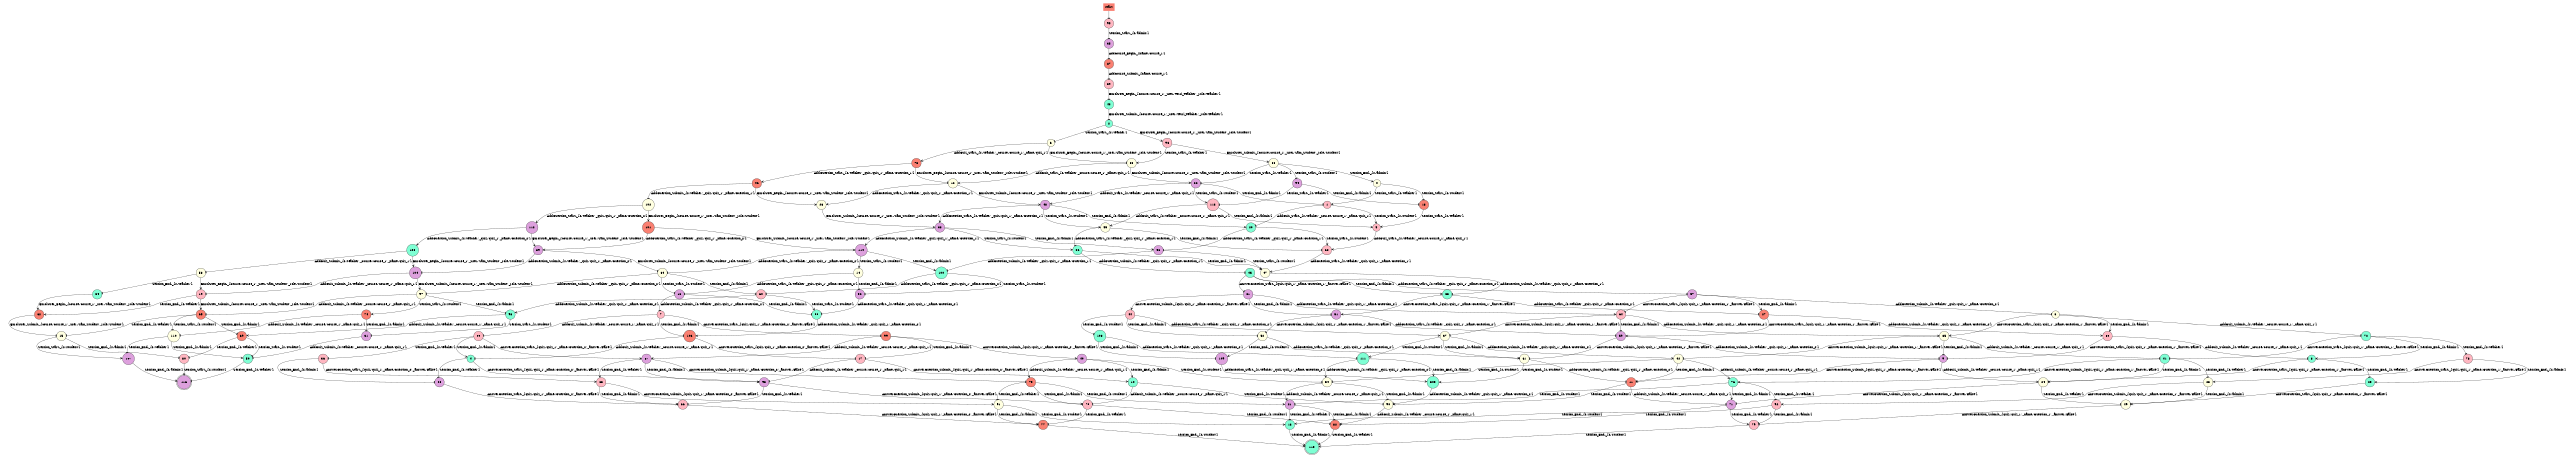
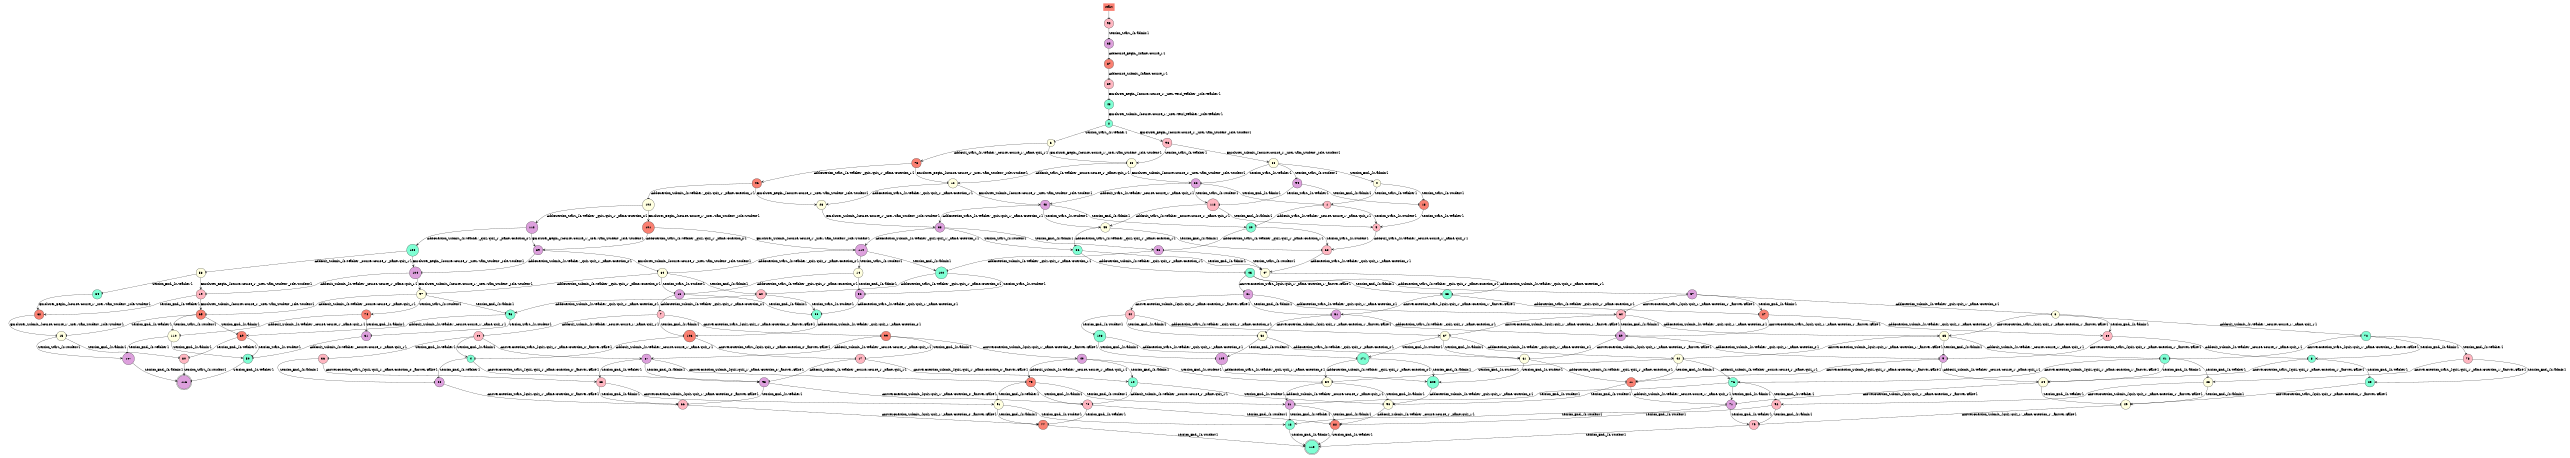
node "111": label "111" -> "171"
